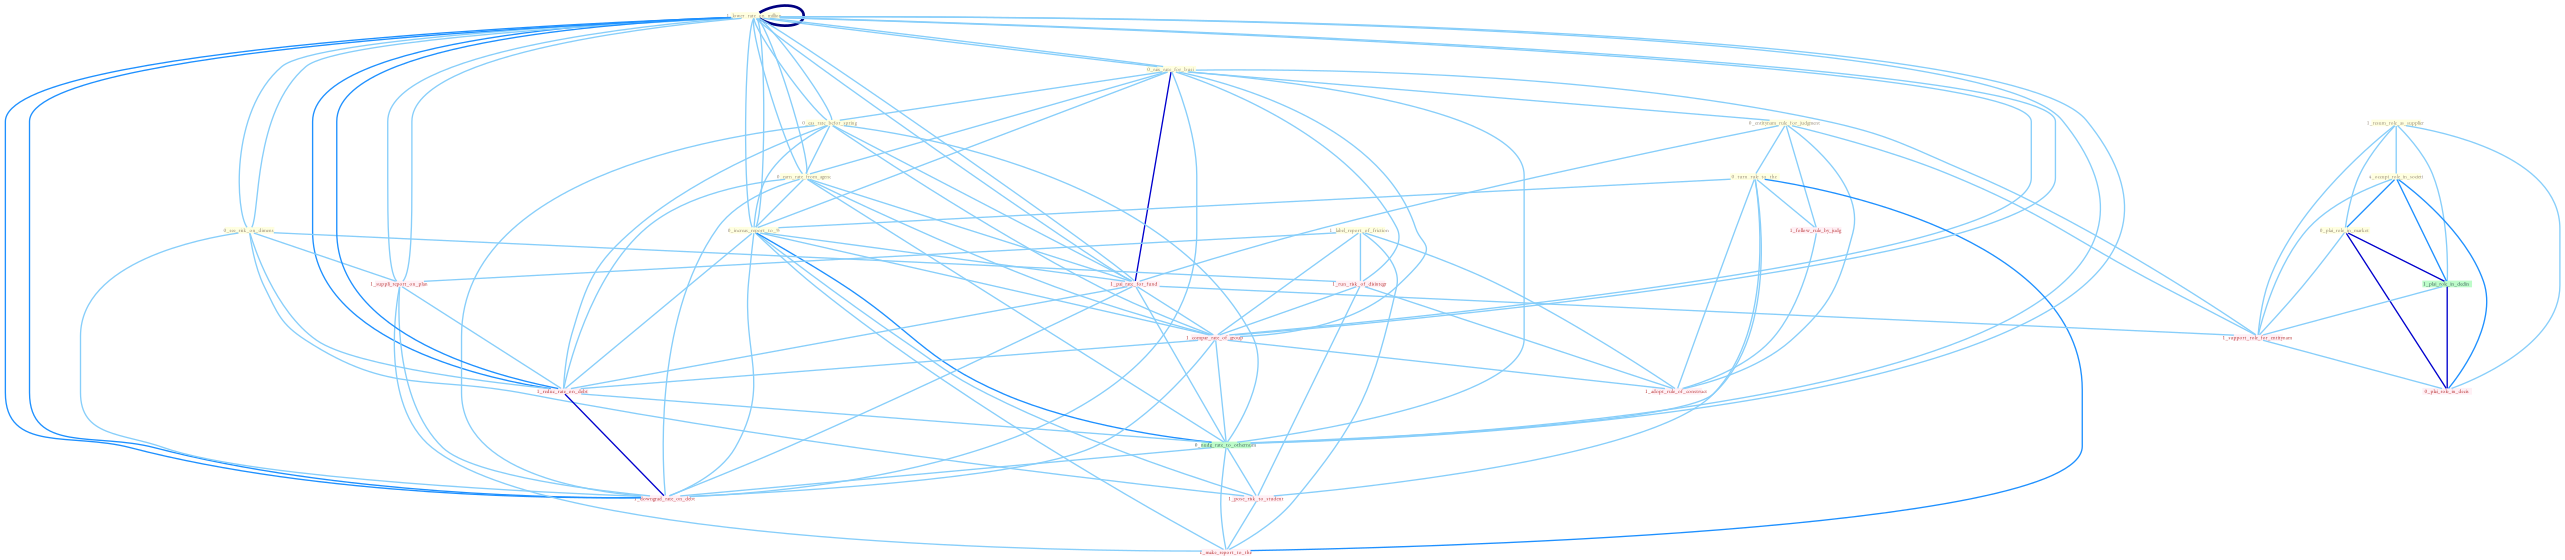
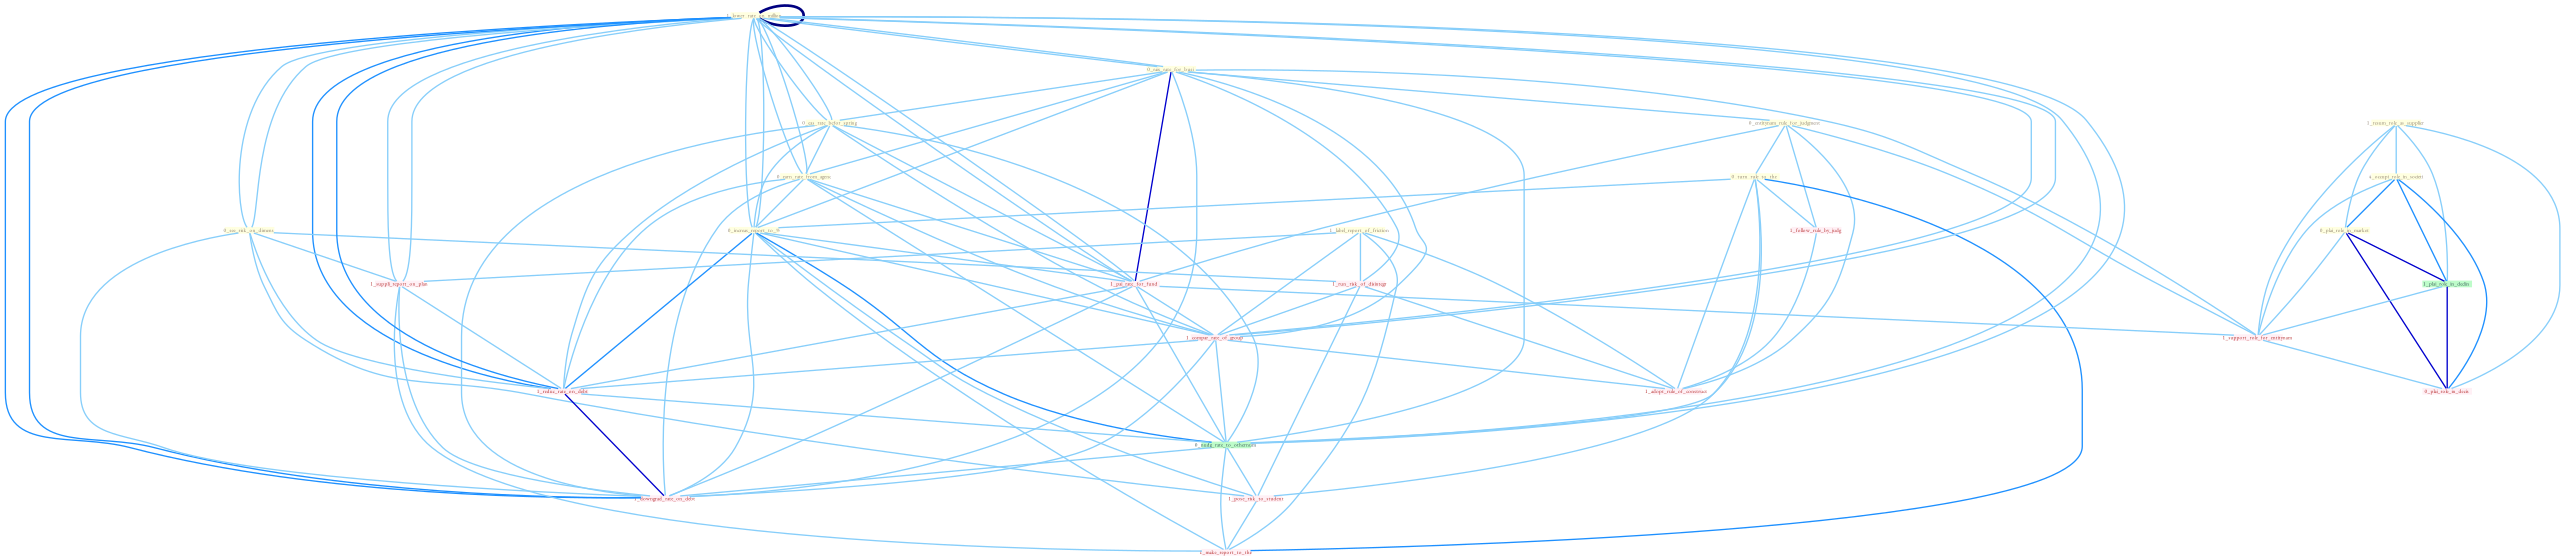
edge "0_increas_report_to_%" -- "1_reduc_rate_on_debt": color #87cefa -> #1e90ff
